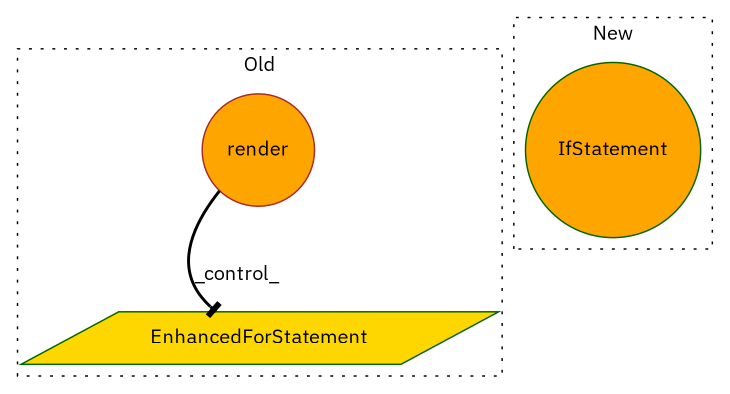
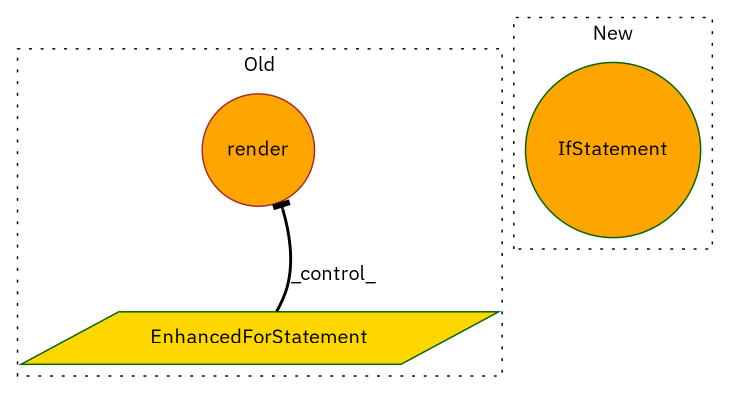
edge "render" -> "EnhancedForStatement": reversed
